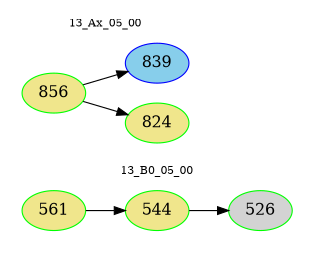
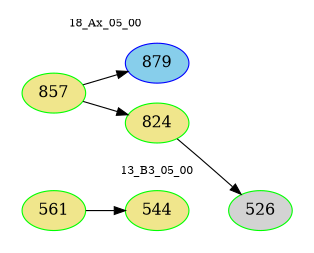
cluster "13_Ax_05_00": label "13_Ax_05_00" -> "18_Ax_05_00"
node "839": label "839" -> "879"
node "856": label "856" -> "857"
cluster "13_B0_05_00": label "13_B0_05_00" -> "13_B3_05_00"
edge "544" -> "526": now "824" -> "526"
